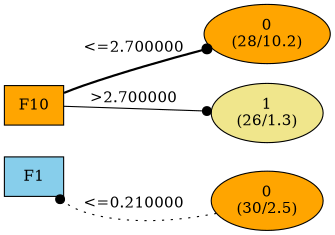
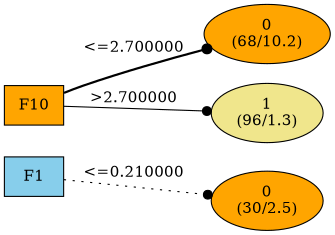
node "0 (28/10.2)": label "0 (28/10.2)" -> "0 (68/10.2)"
node "1 (26/1.3)": label "1 (26/1.3)" -> "1 (96/1.3)"
edge "0 (30/2.5)" -> "F1": reversed
